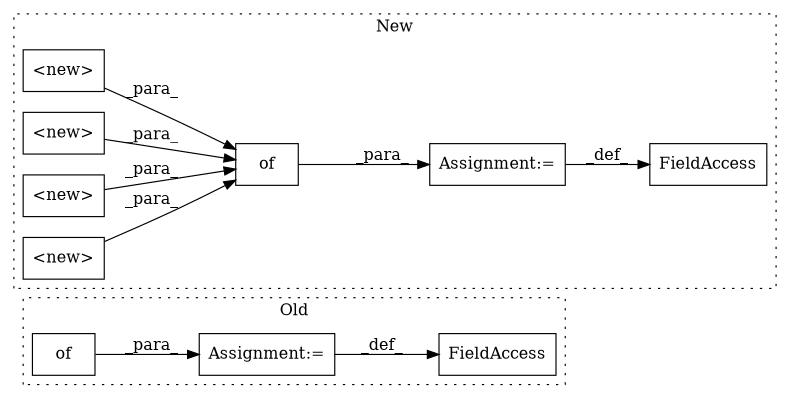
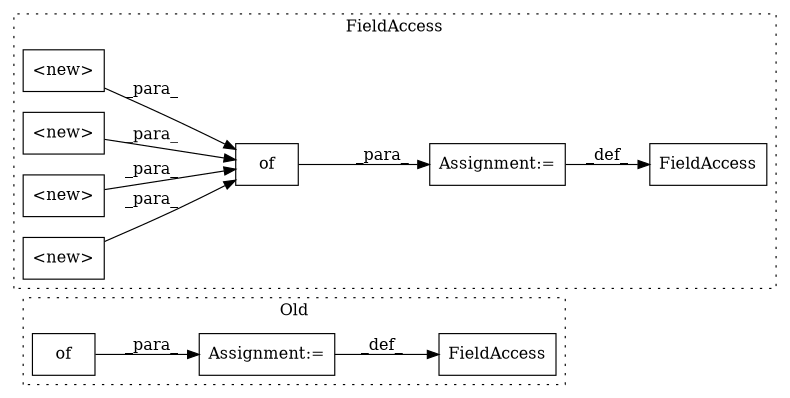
cluster "New": label "New" -> "FieldAccess"
